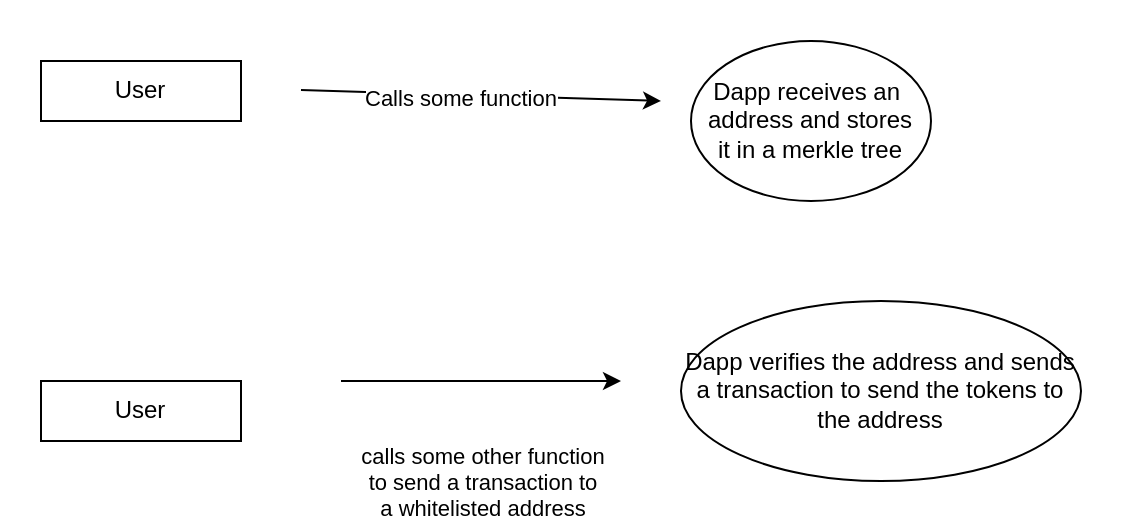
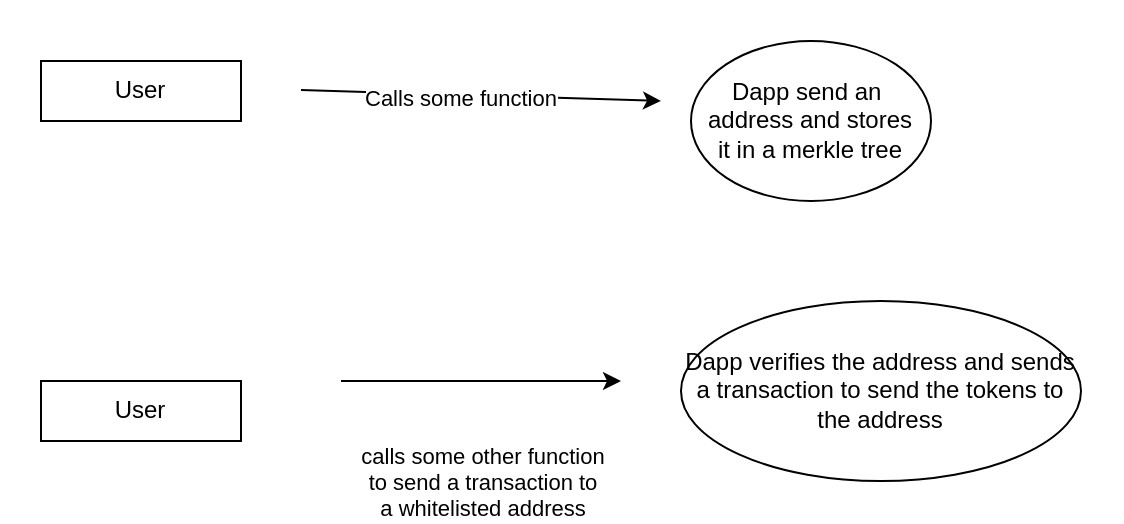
node "Dapp receives an address and stores it in a merkle tree": label "Dapp receives an address and stores it in a merkle tree" -> "Dapp send an address and stores it in a merkle tree"
